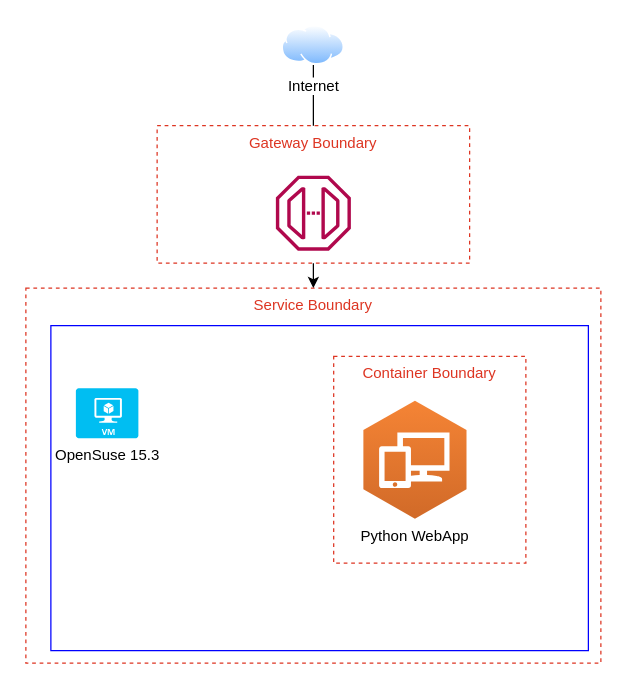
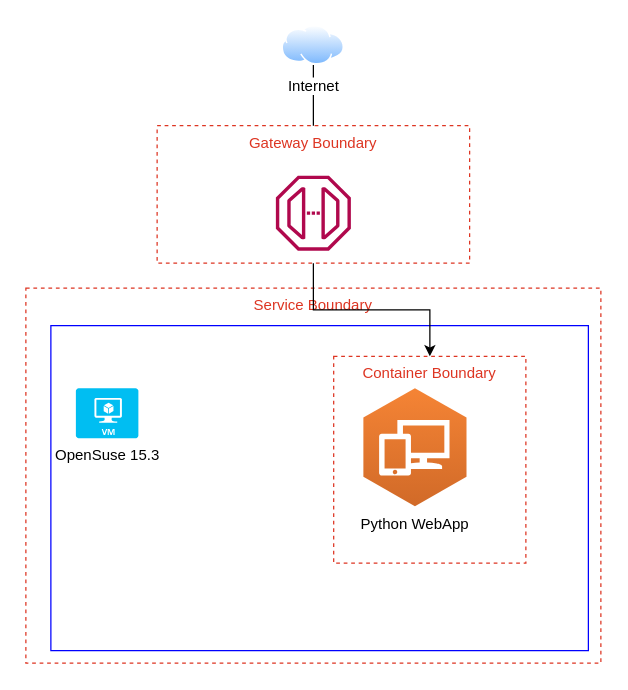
edge "Gateway Boundary" -> "Service Boundary": now "Gateway Boundary" -> "Container Boundary"
node "Python WebApp": moved (415, 460) -> (415, 447)
